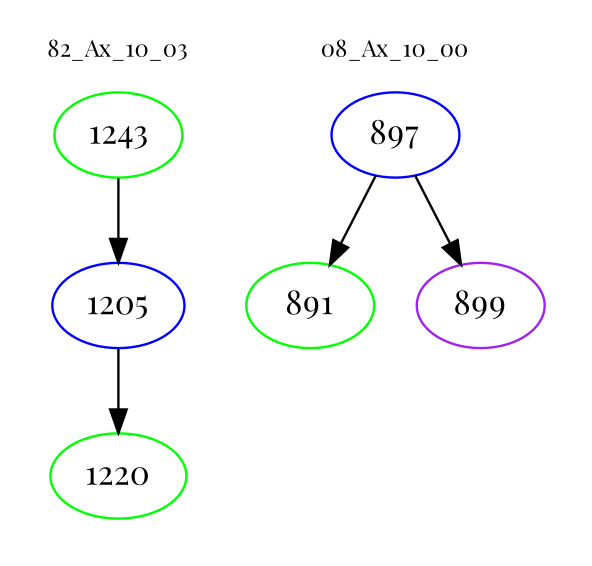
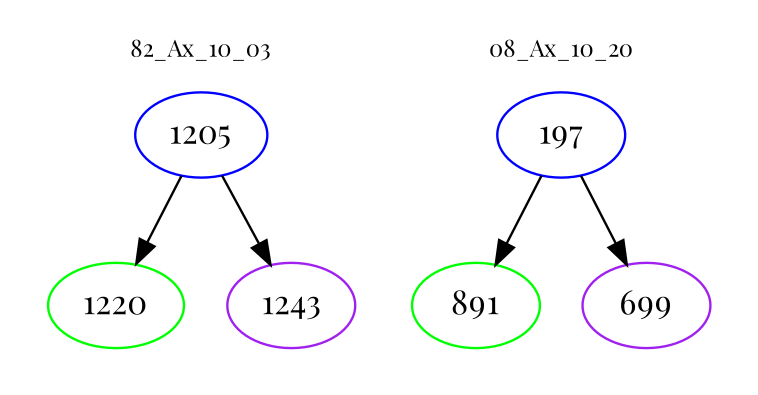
cluster "08_Ax_10_00": label "08_Ax_10_00" -> "08_Ax_10_20"
node "1243": color green -> purple
node "897": label "897" -> "197"
edge "1243" -> "1205": reversed
node "899": label "899" -> "699"
